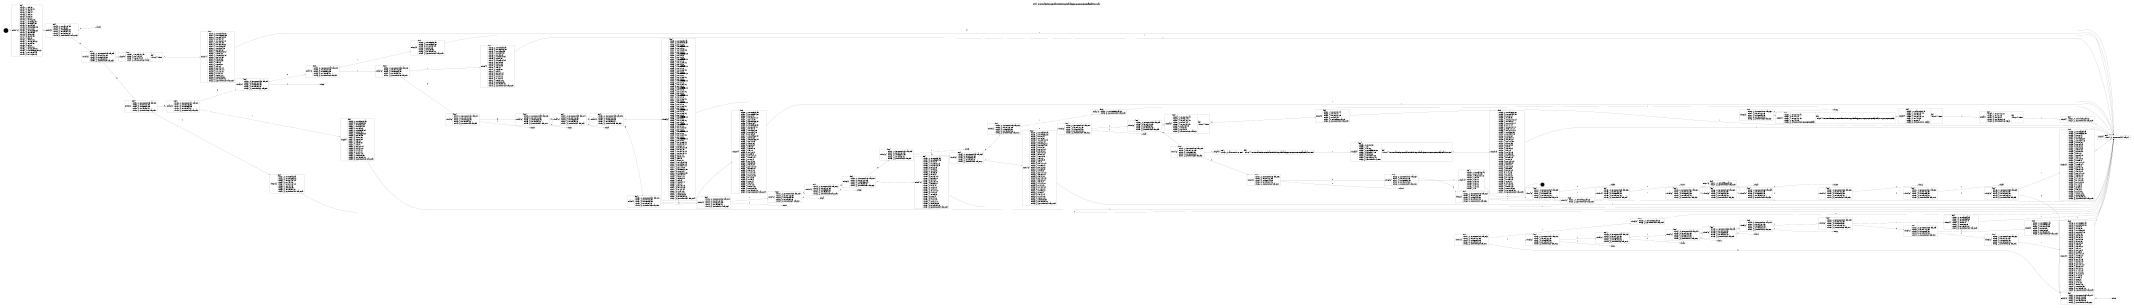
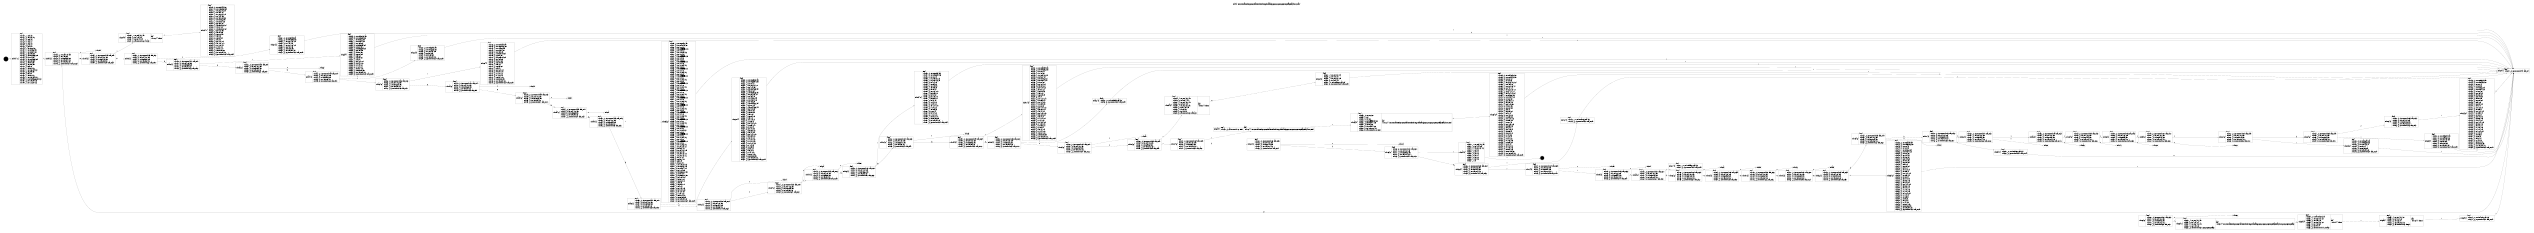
edge "0x401d70 [28]" -> "0x401d54 [28]": reversed
